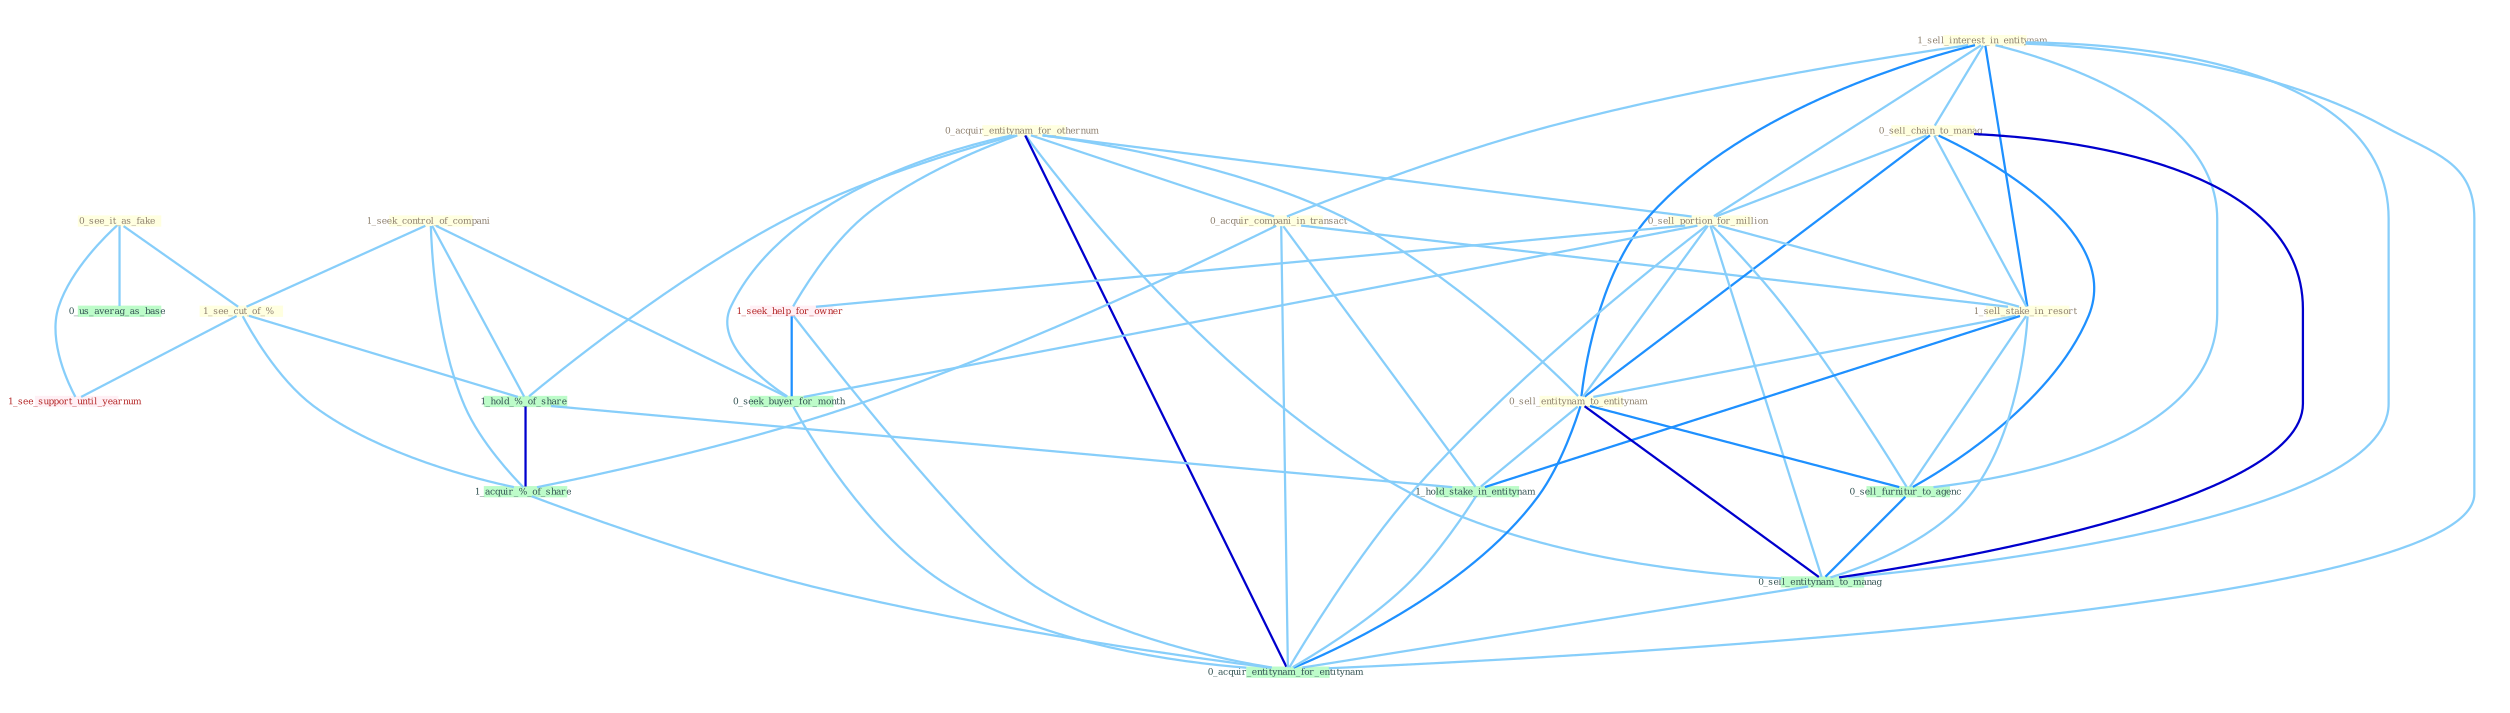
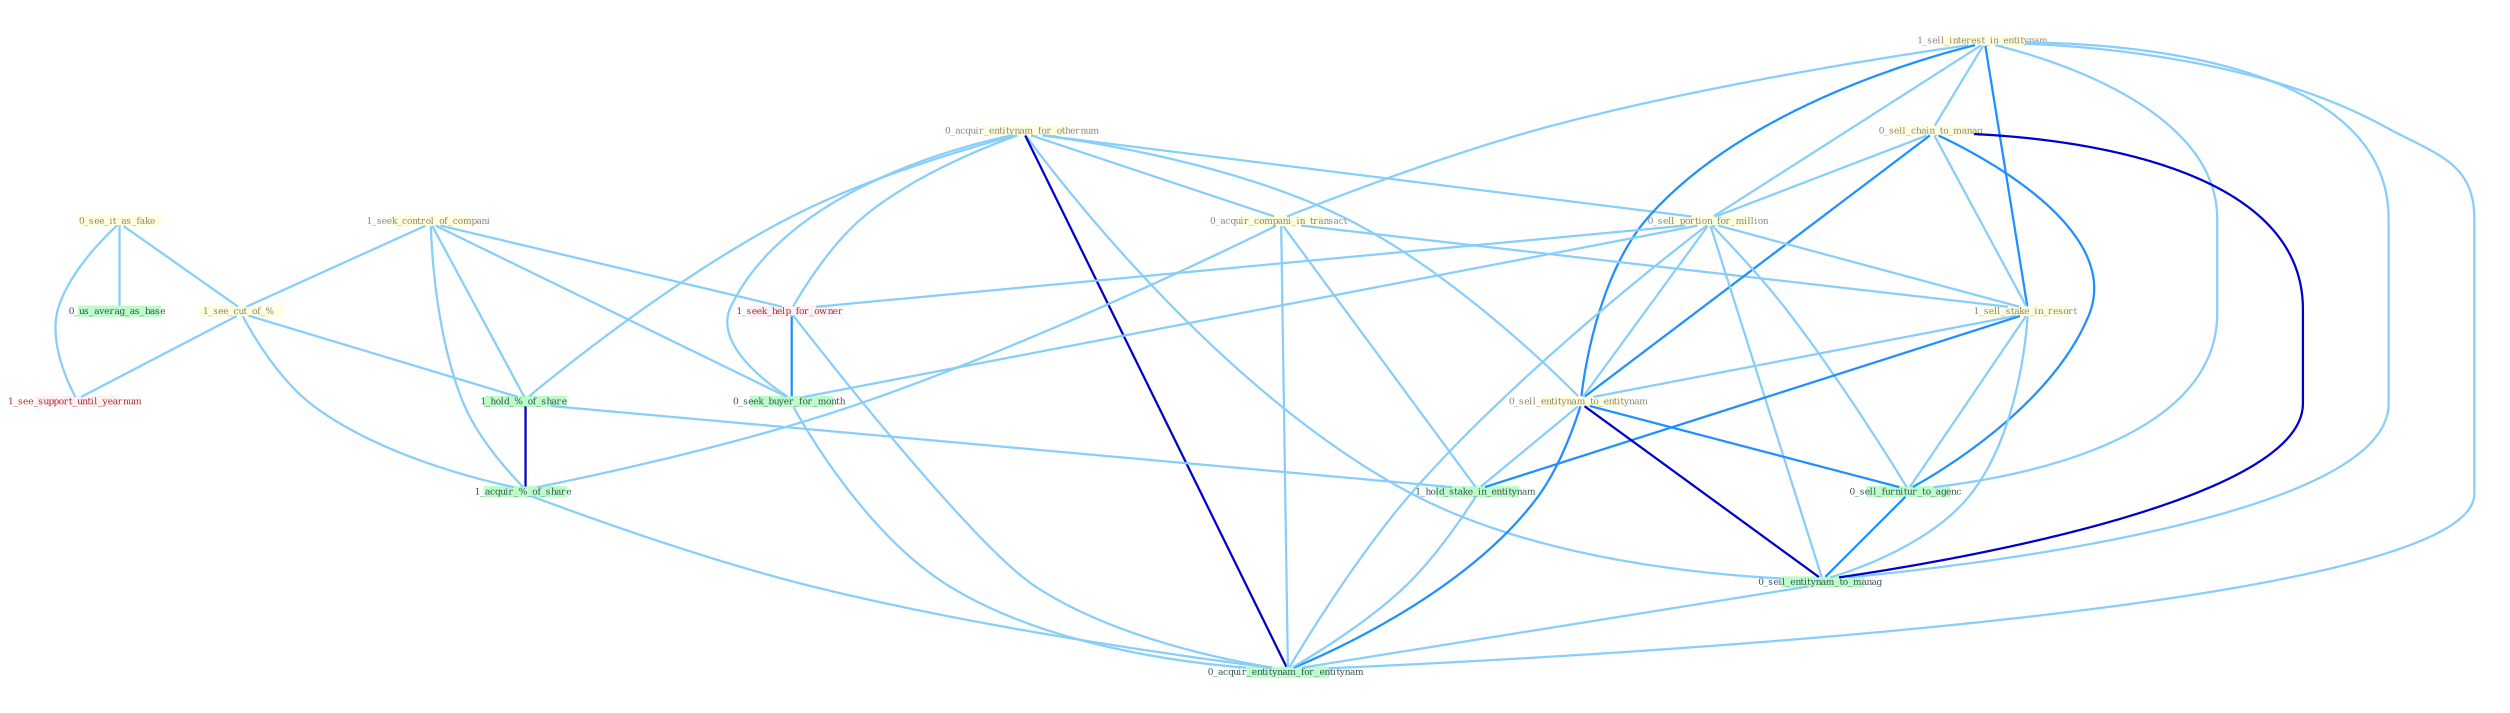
edge "1_seek_control_of_compani" -- "1_seek_help_for_owner": added
